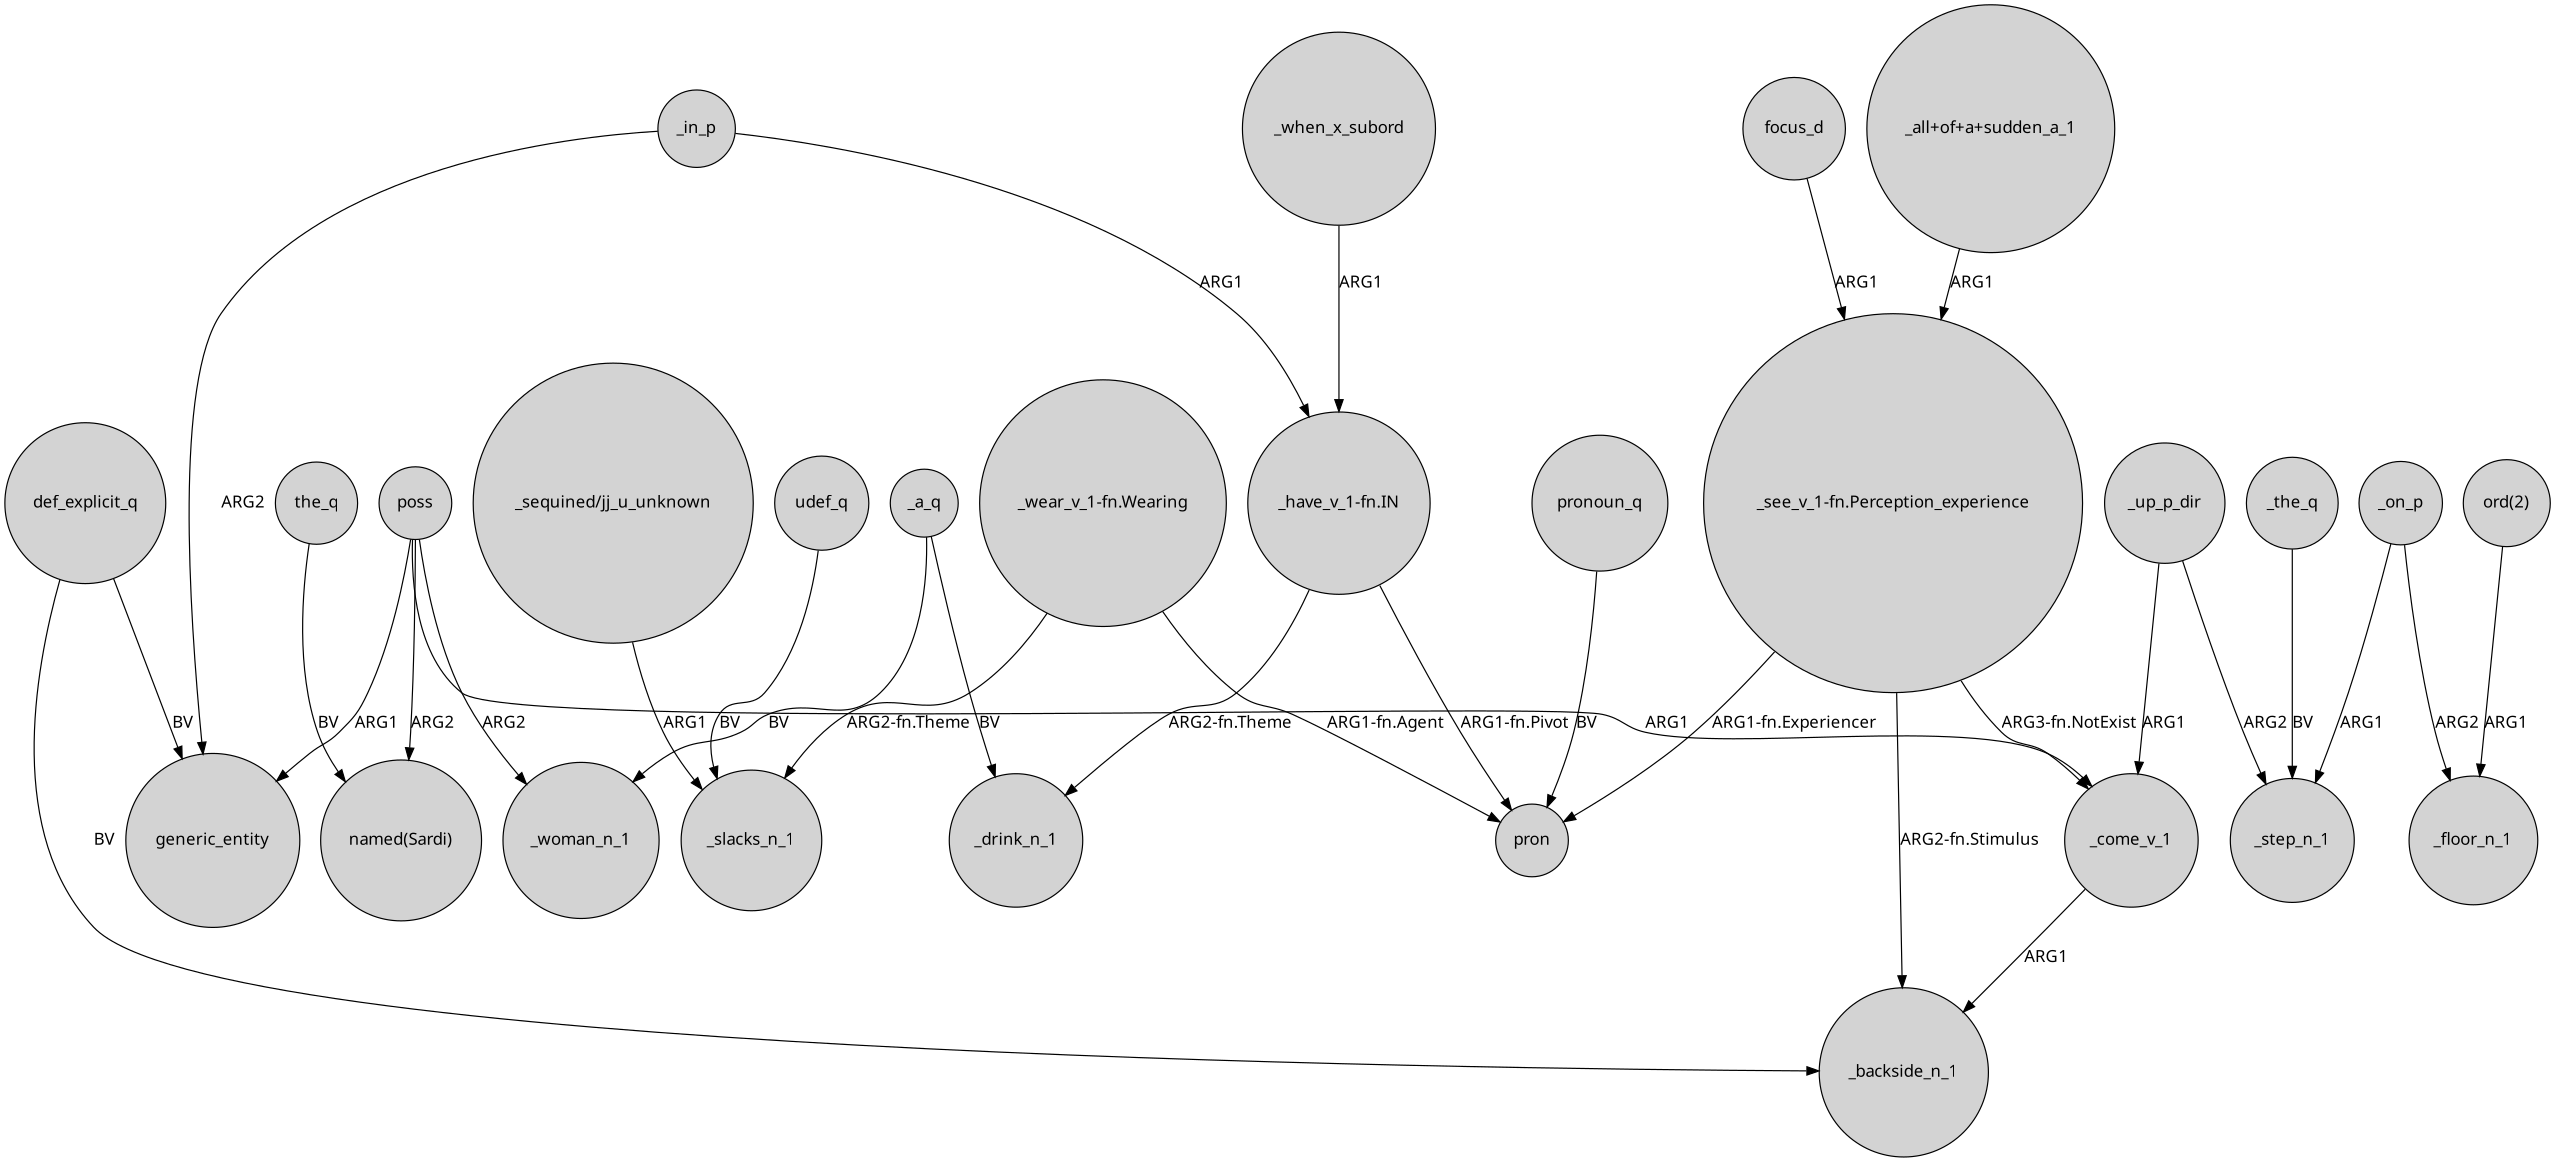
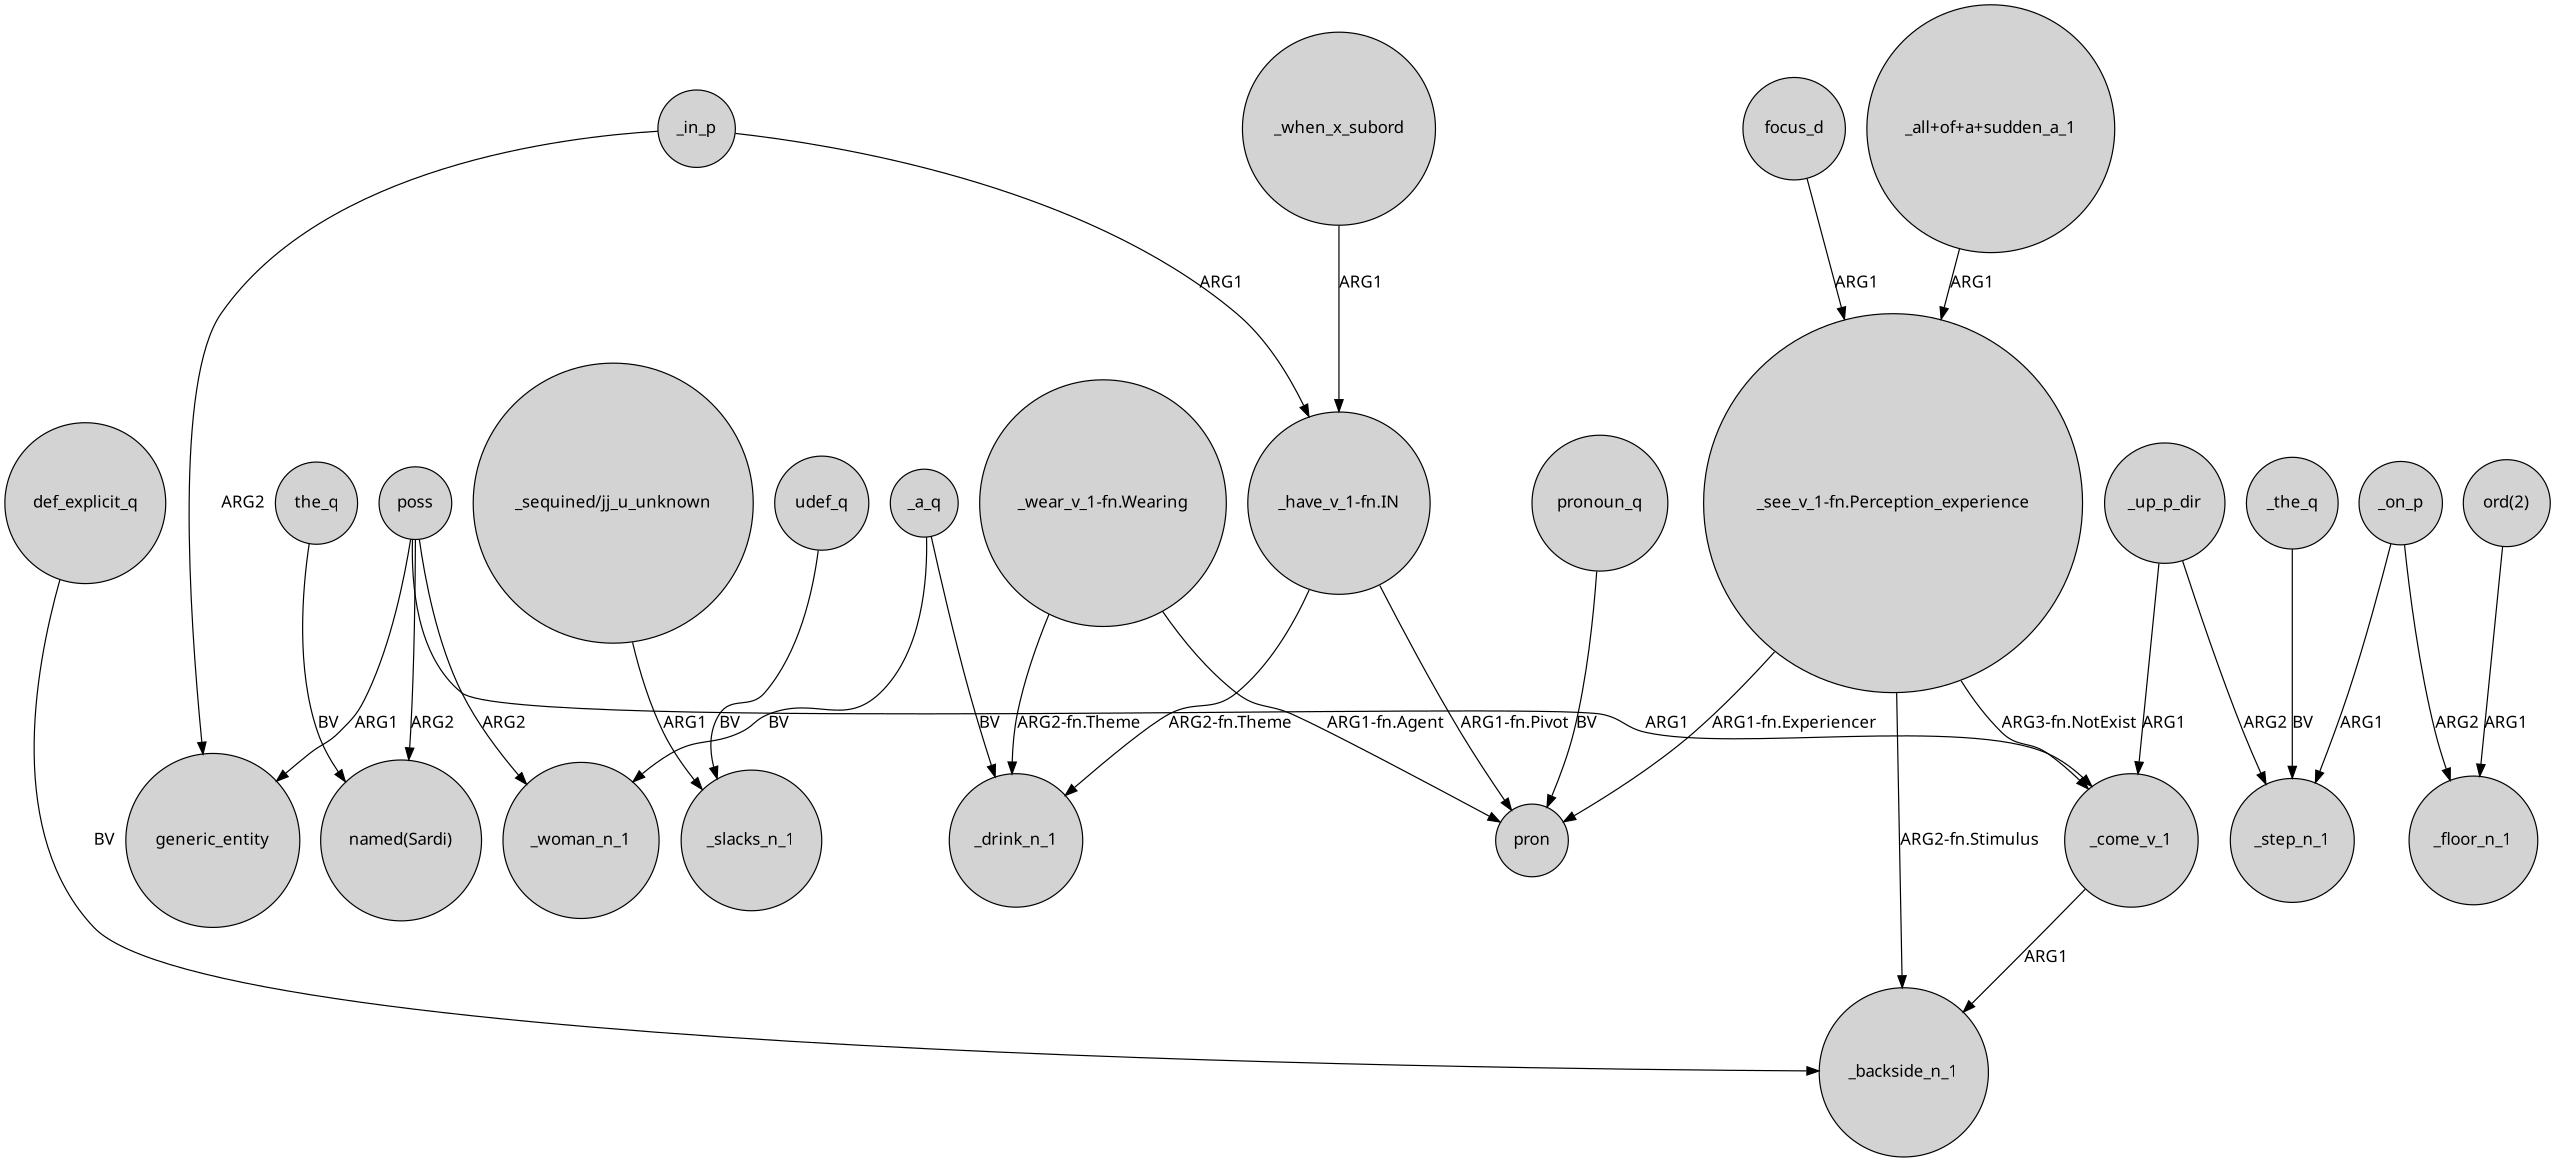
edge "def_explicit_q" -> "generic_entity": removed, label "BV"
edge "_wear_v_1-fn.Wearing" -> "_slacks_n_1": now "_wear_v_1-fn.Wearing" -> "_drink_n_1"
